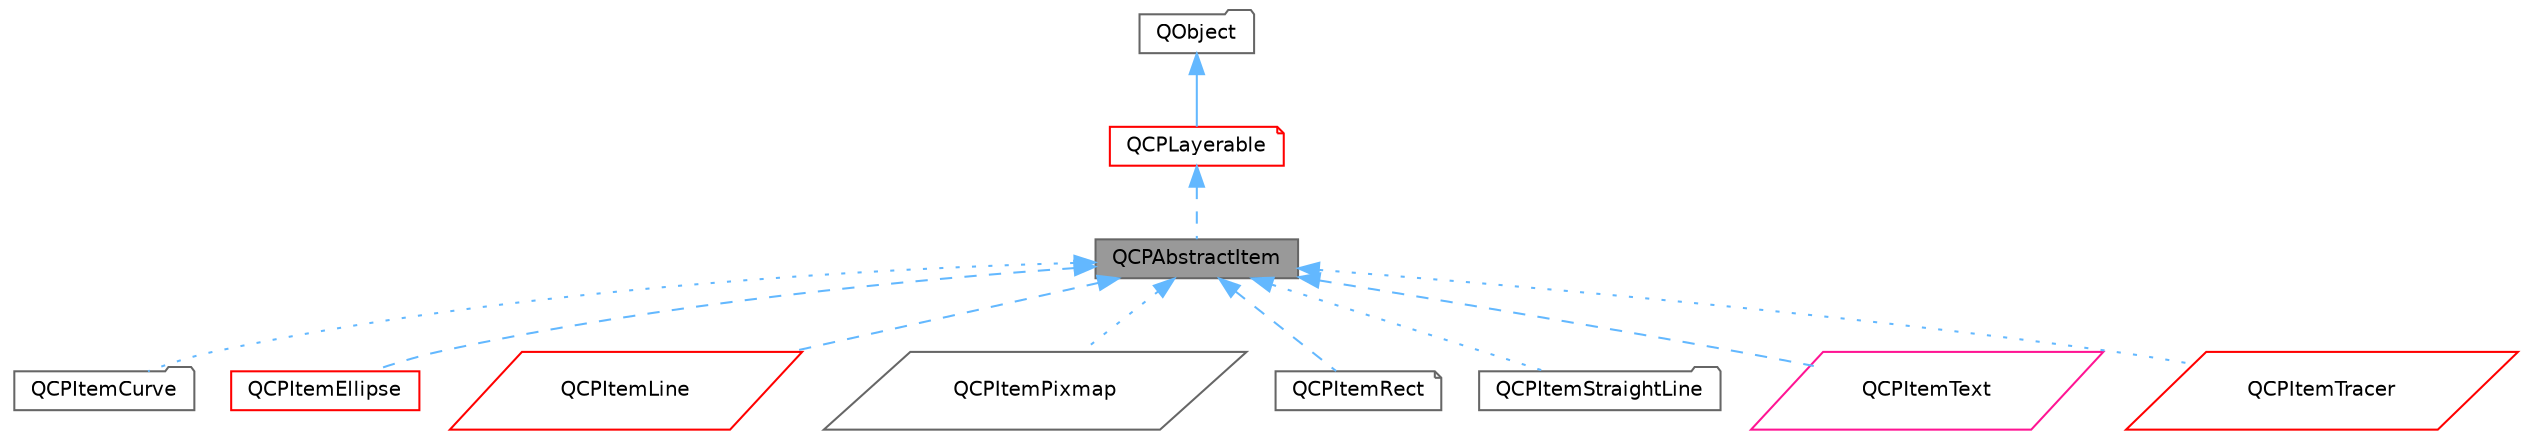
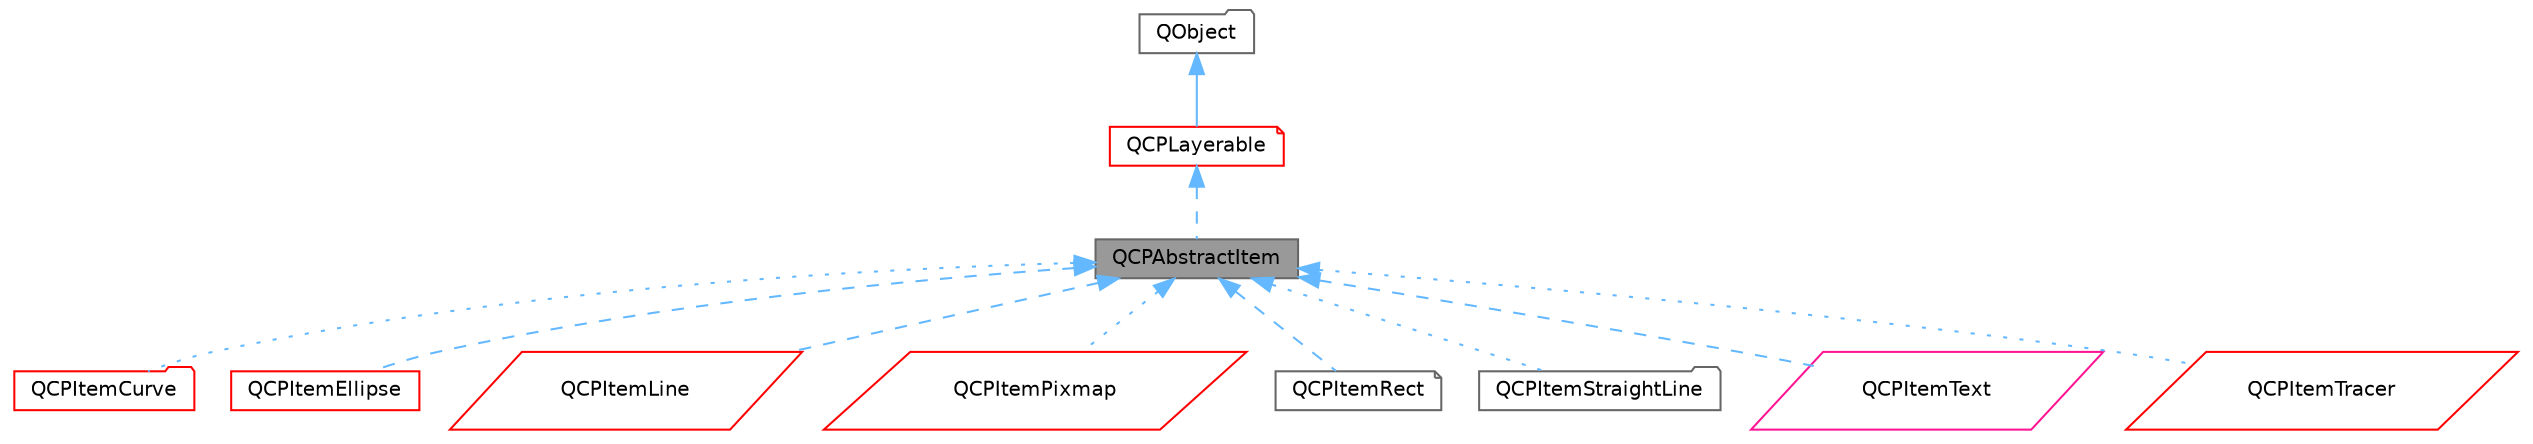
node "QCPItemCurve": color gray40 -> red
node "QCPItemPixmap": color gray40 -> red
